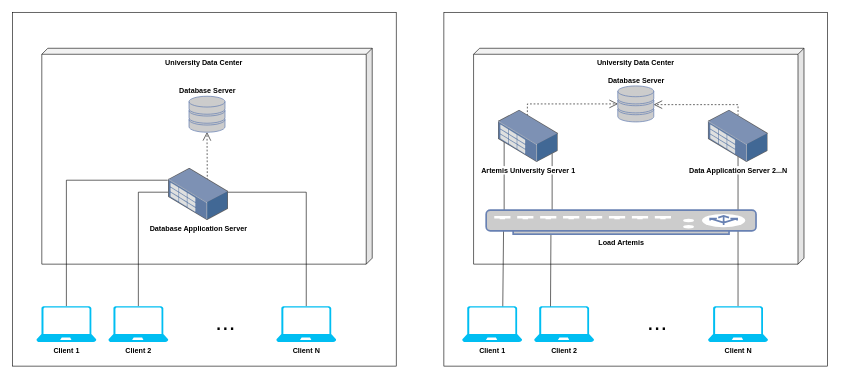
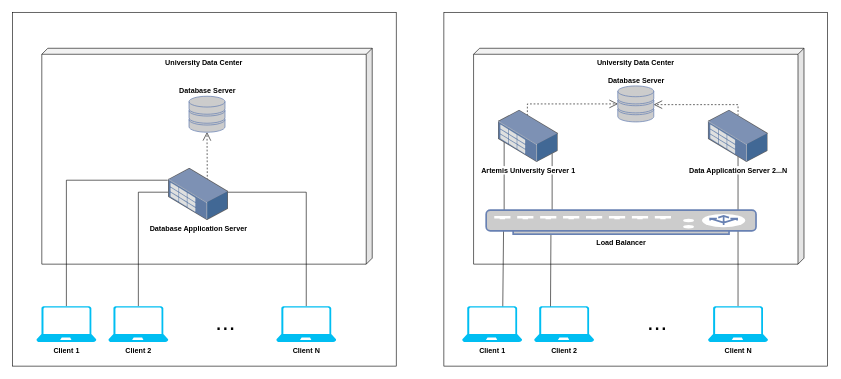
node "Load Artemis": label "Load Artemis" -> "Load Balancer"
